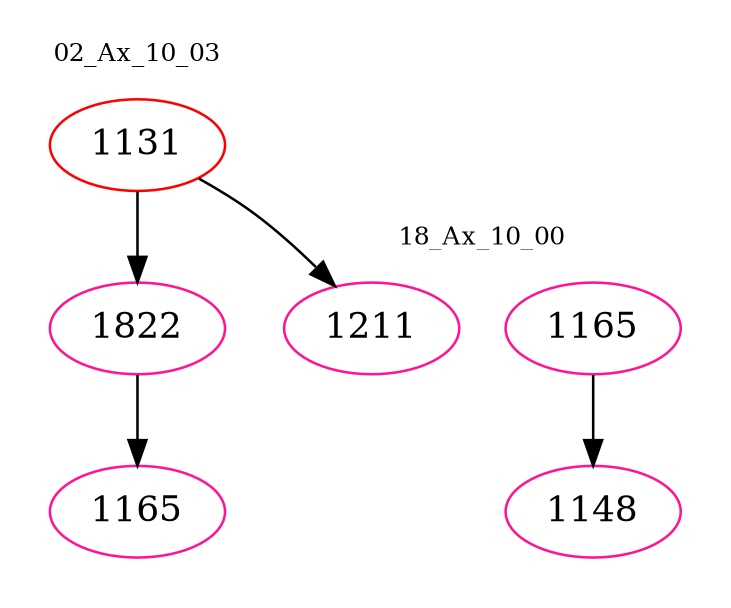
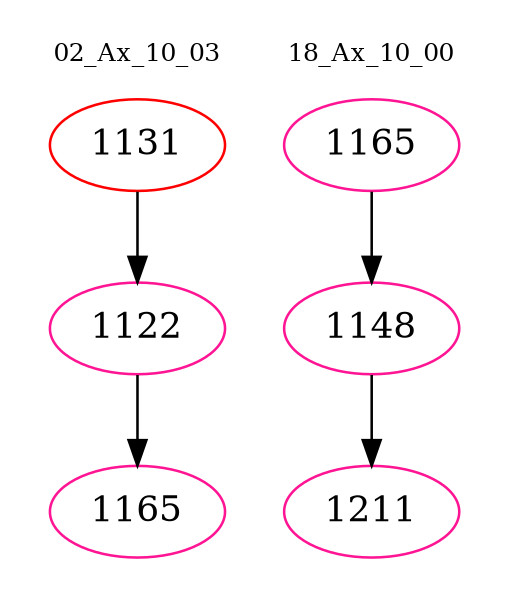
edge "1131" -> "1211": now "1148" -> "1211"
node "1822": label "1822" -> "1122"
